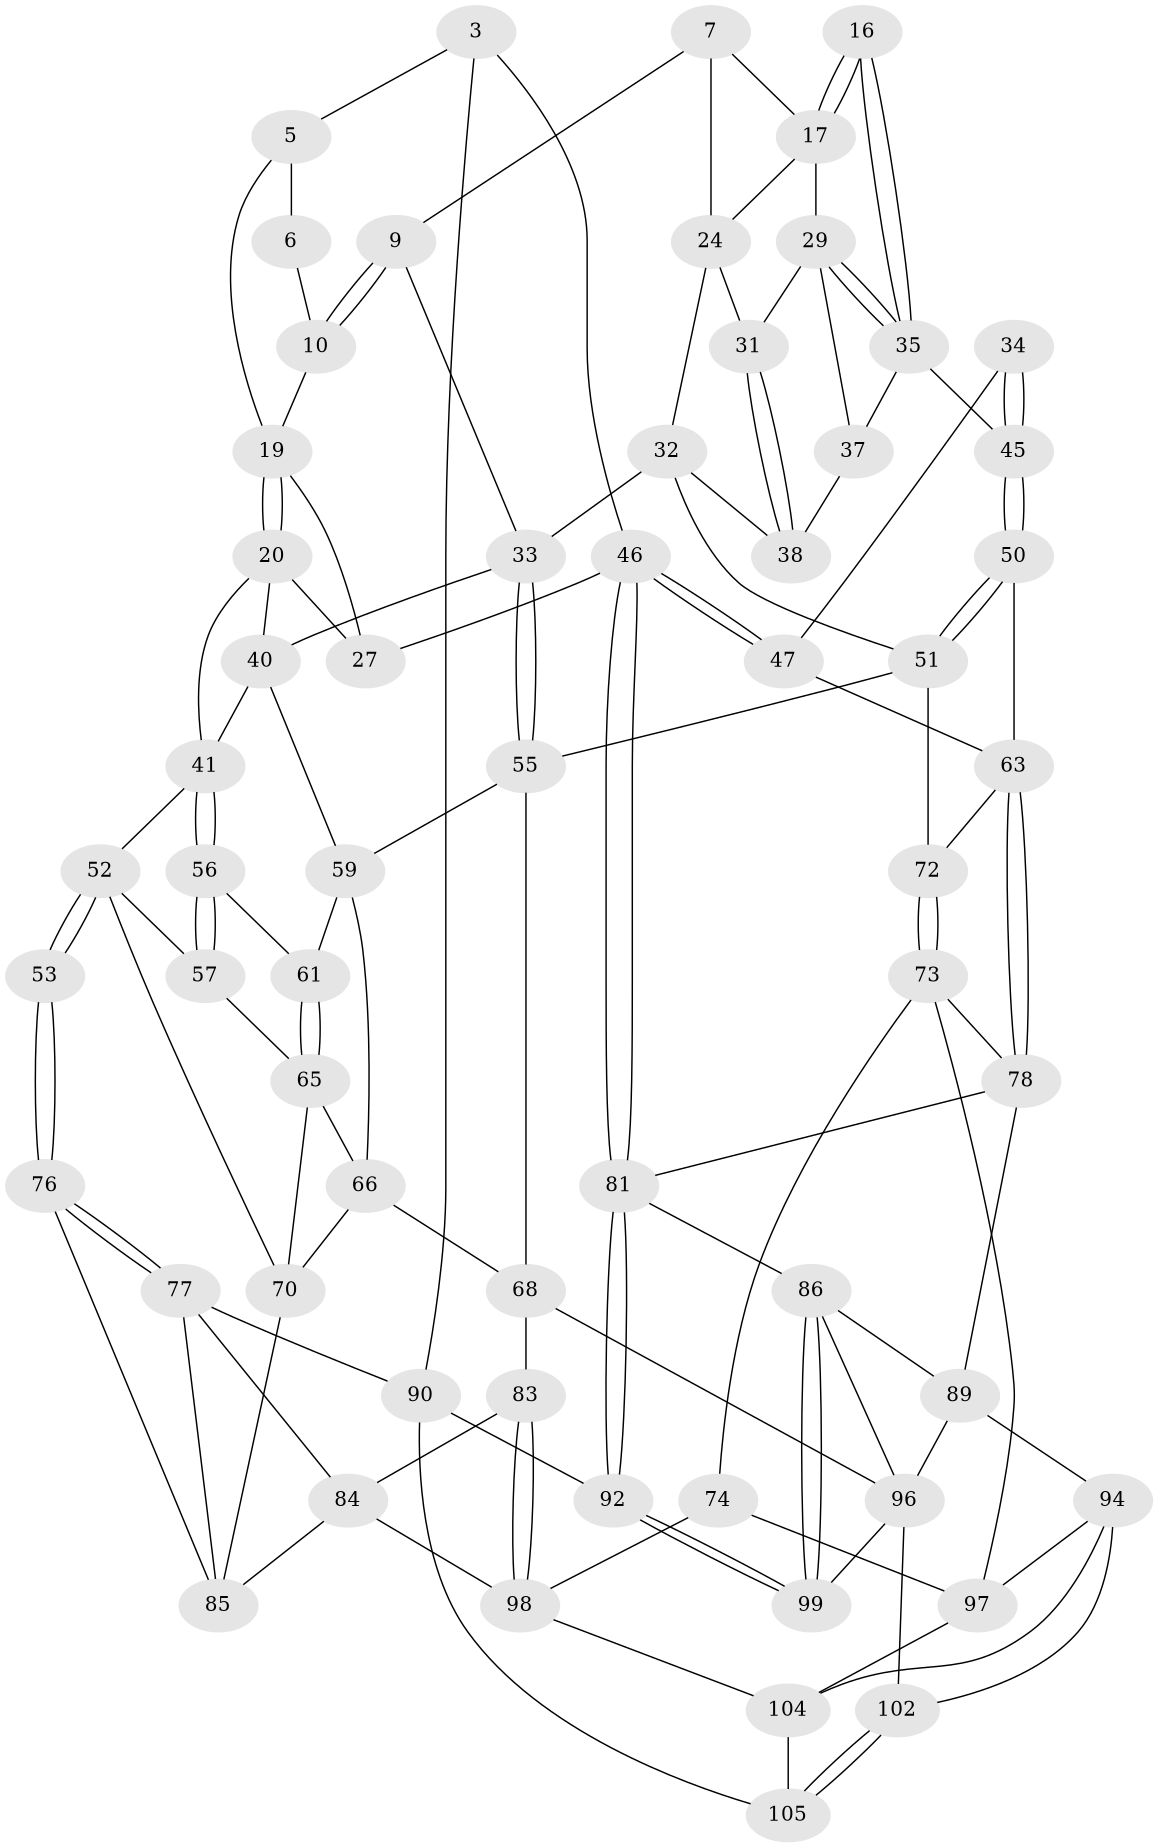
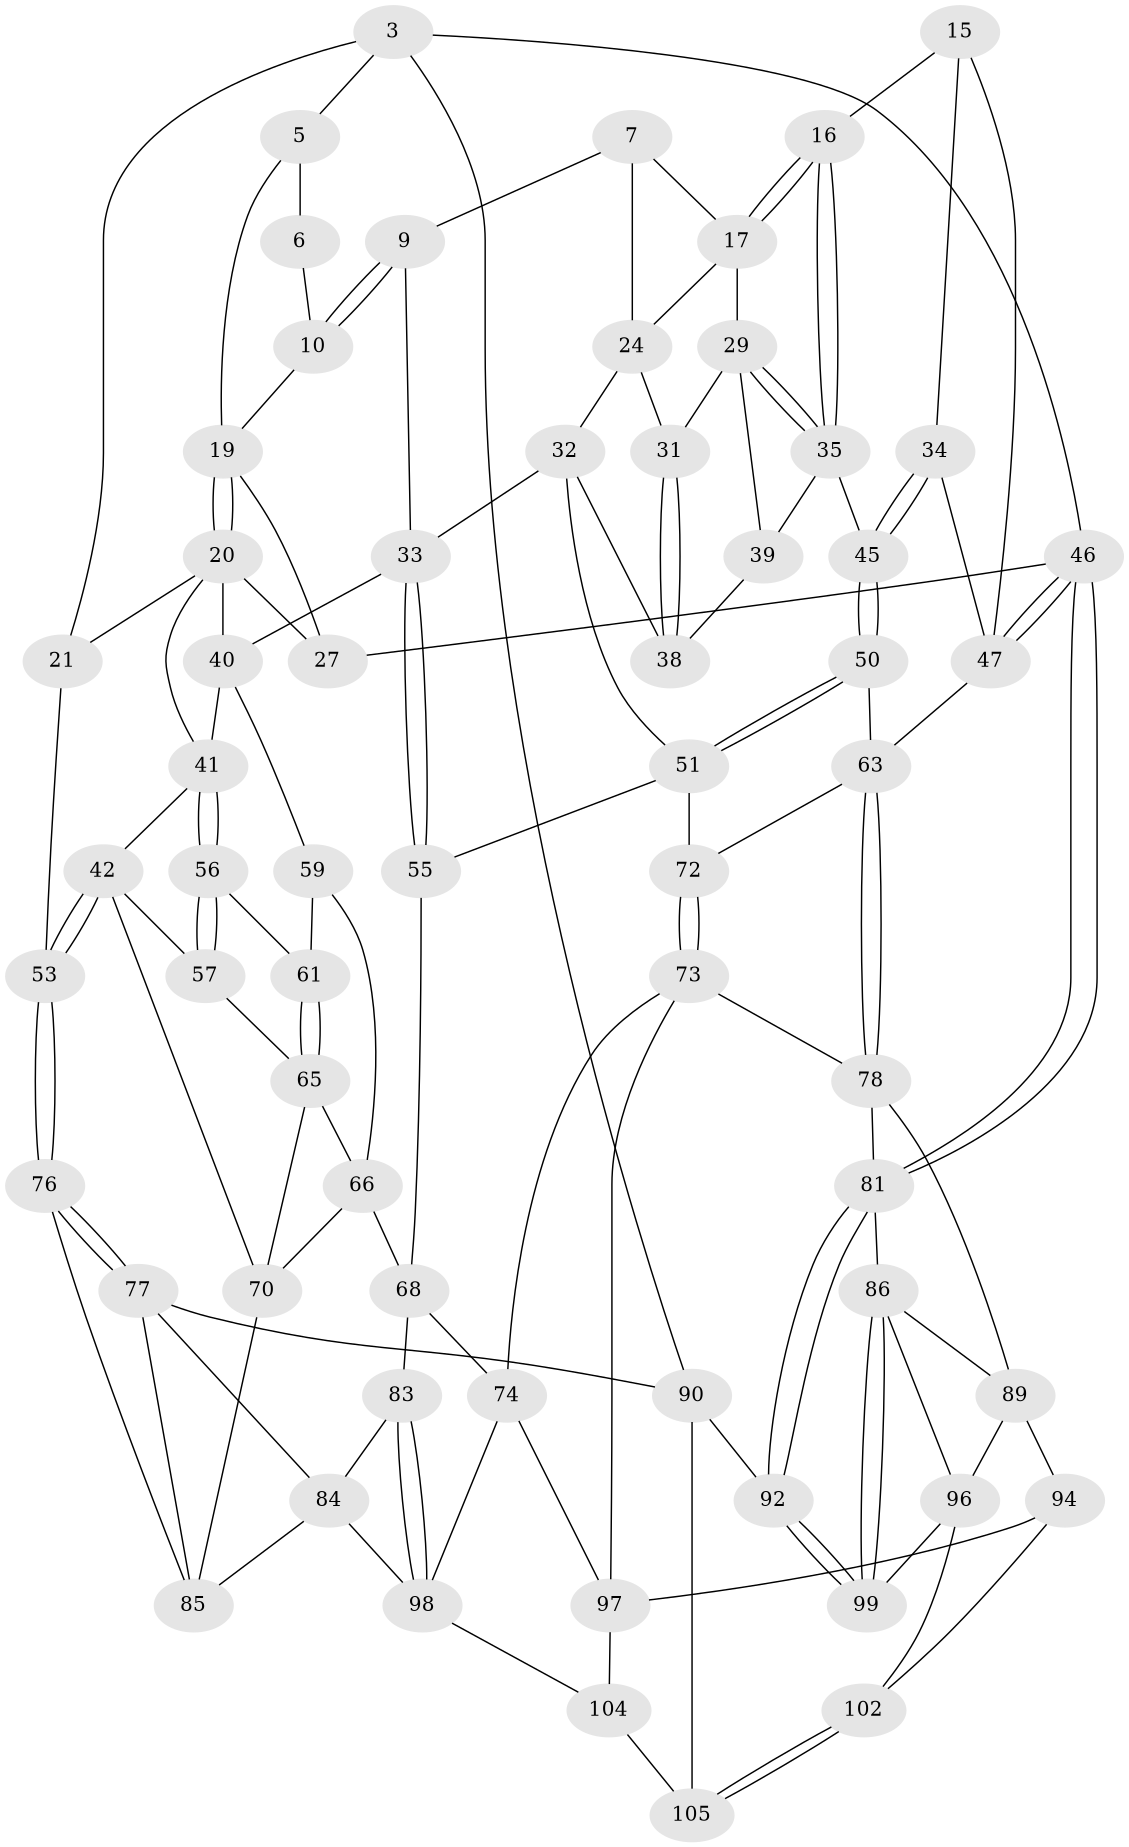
node "15": added
node "37": label "37" -> "39"
node "21": added
edge "55" -- "59": removed
node "52": label "52" -> "42"
edge "68" -- "96": now "68" -- "74"
edge "94" -- "104": removed
